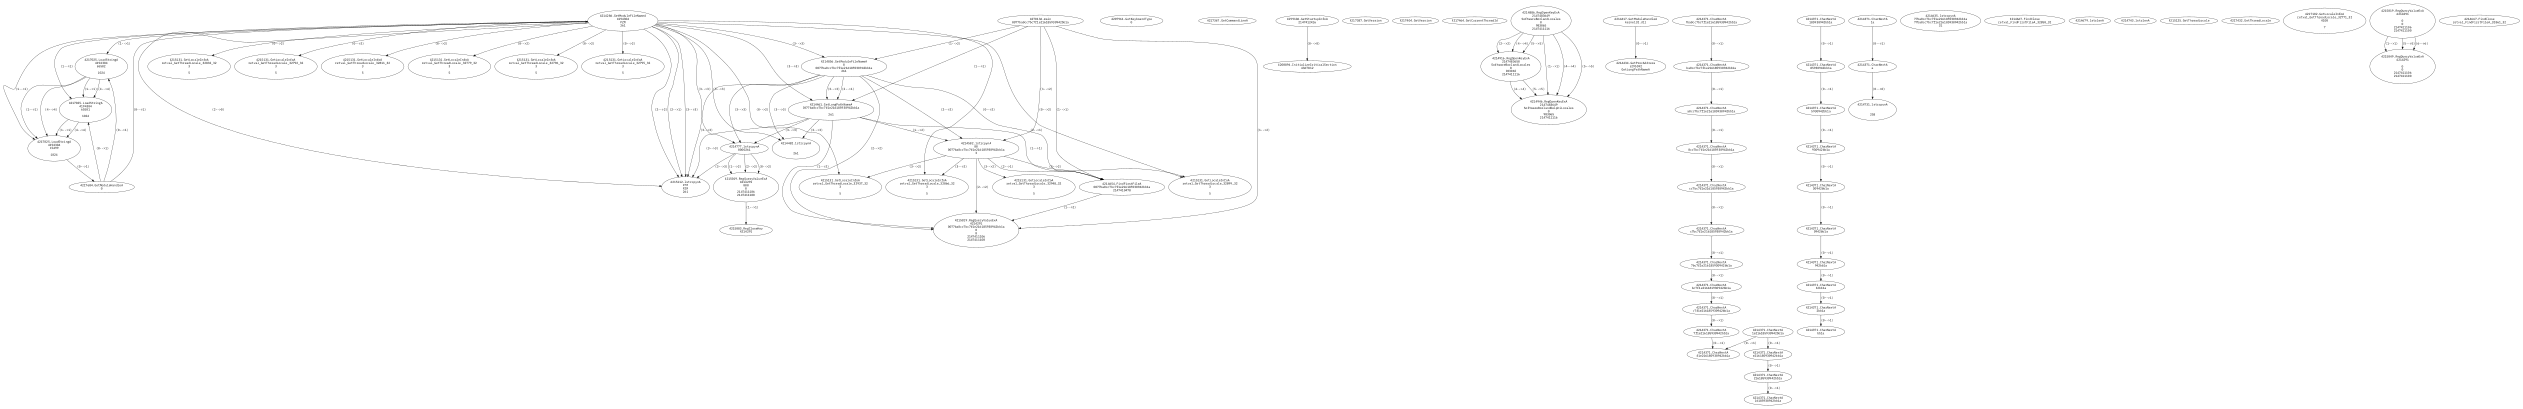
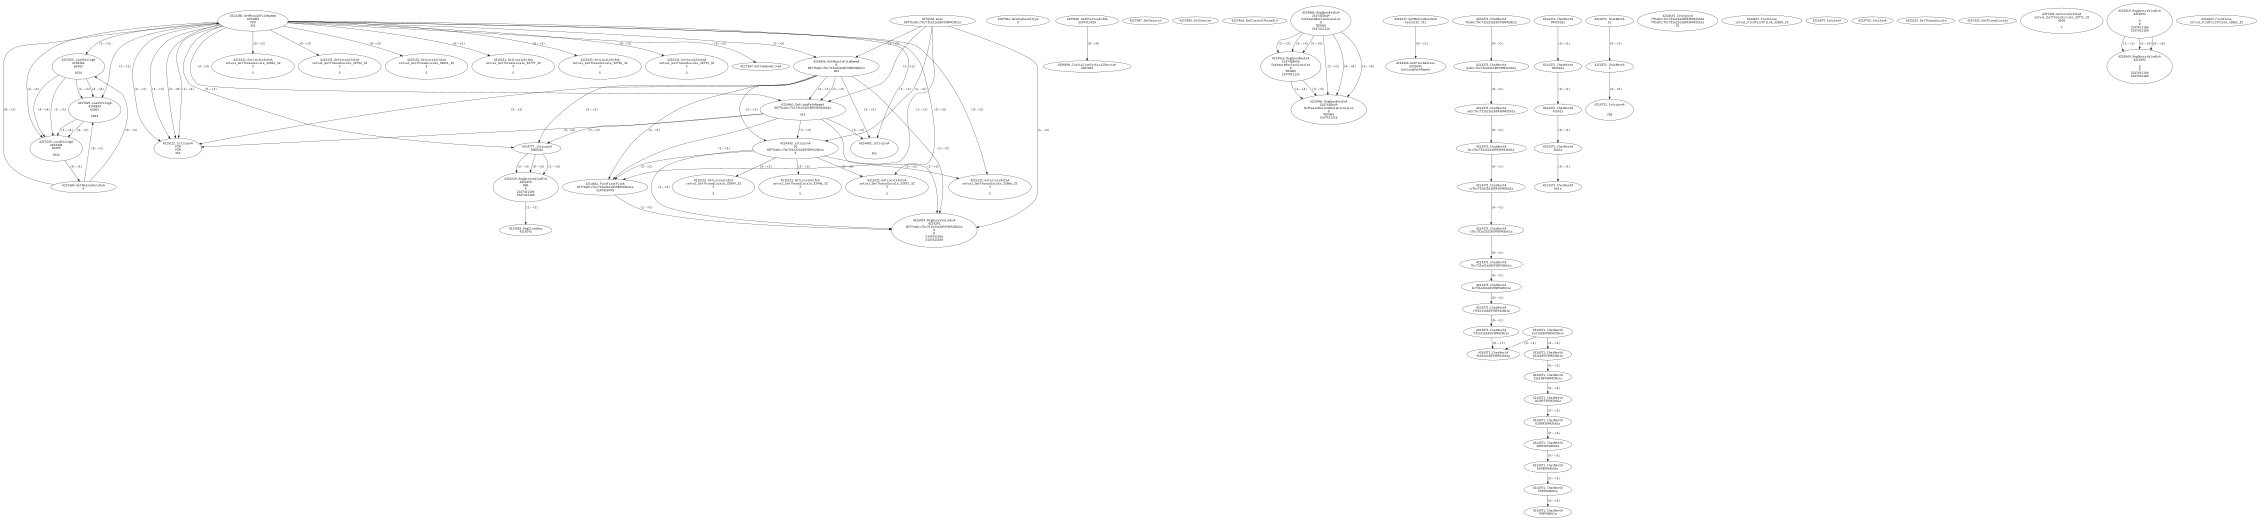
edge "4214286.GetModuleFileNameA 4194304 PZM 261" -> "4215131.GetLocaleInfoA retval_GetThreadLocale_32899_32 3 5": now "4214286.GetModuleFileNameA 4194304 PZM 261" -> "4217367.GetCommandLineA"
edge "4214777.lstrcpynA 0000261" -> "4215112.lstrcpynA PZM PZM 261": removed, label "(3-->3)"
node "4214371.CharNextA 30942bb1a": removed
node "4214371.CharNextA 6185930942bb1a": added
